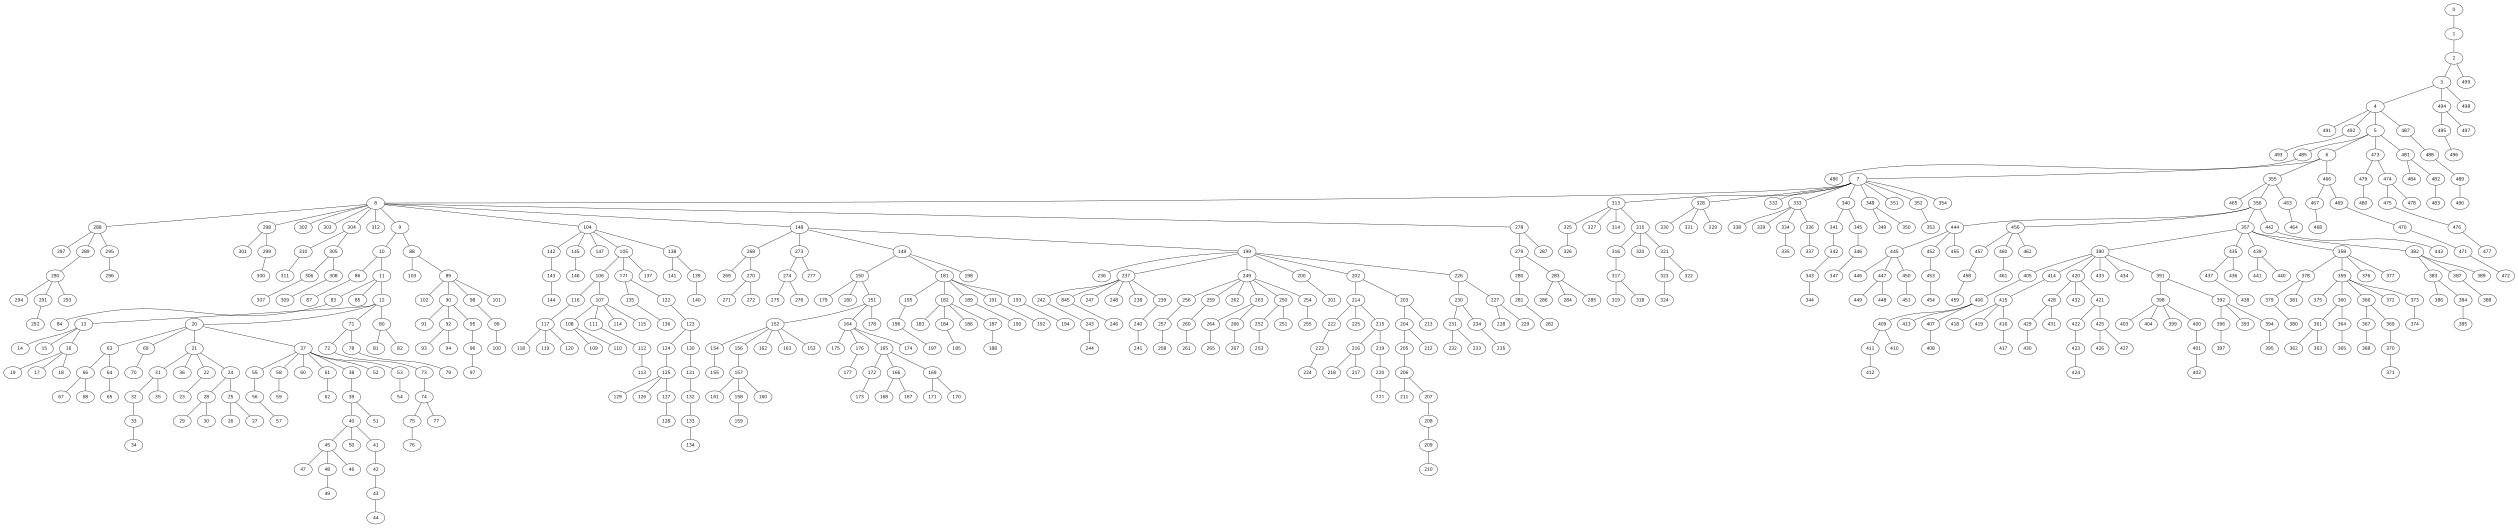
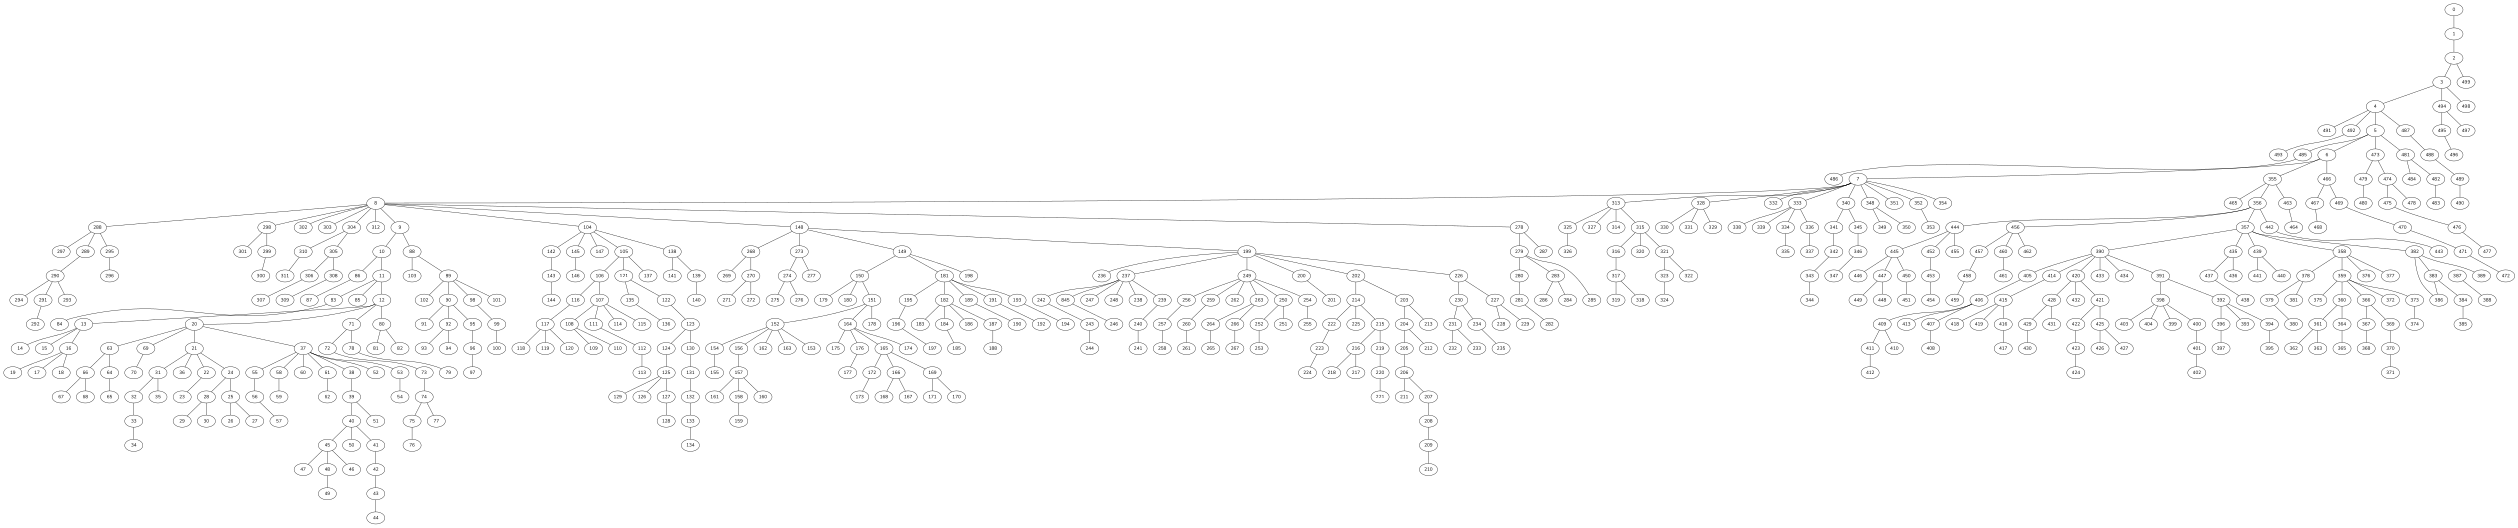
edge "382" -- "387": now "382" -- "386"
edge "283" -- "285": now "279" -- "285"
